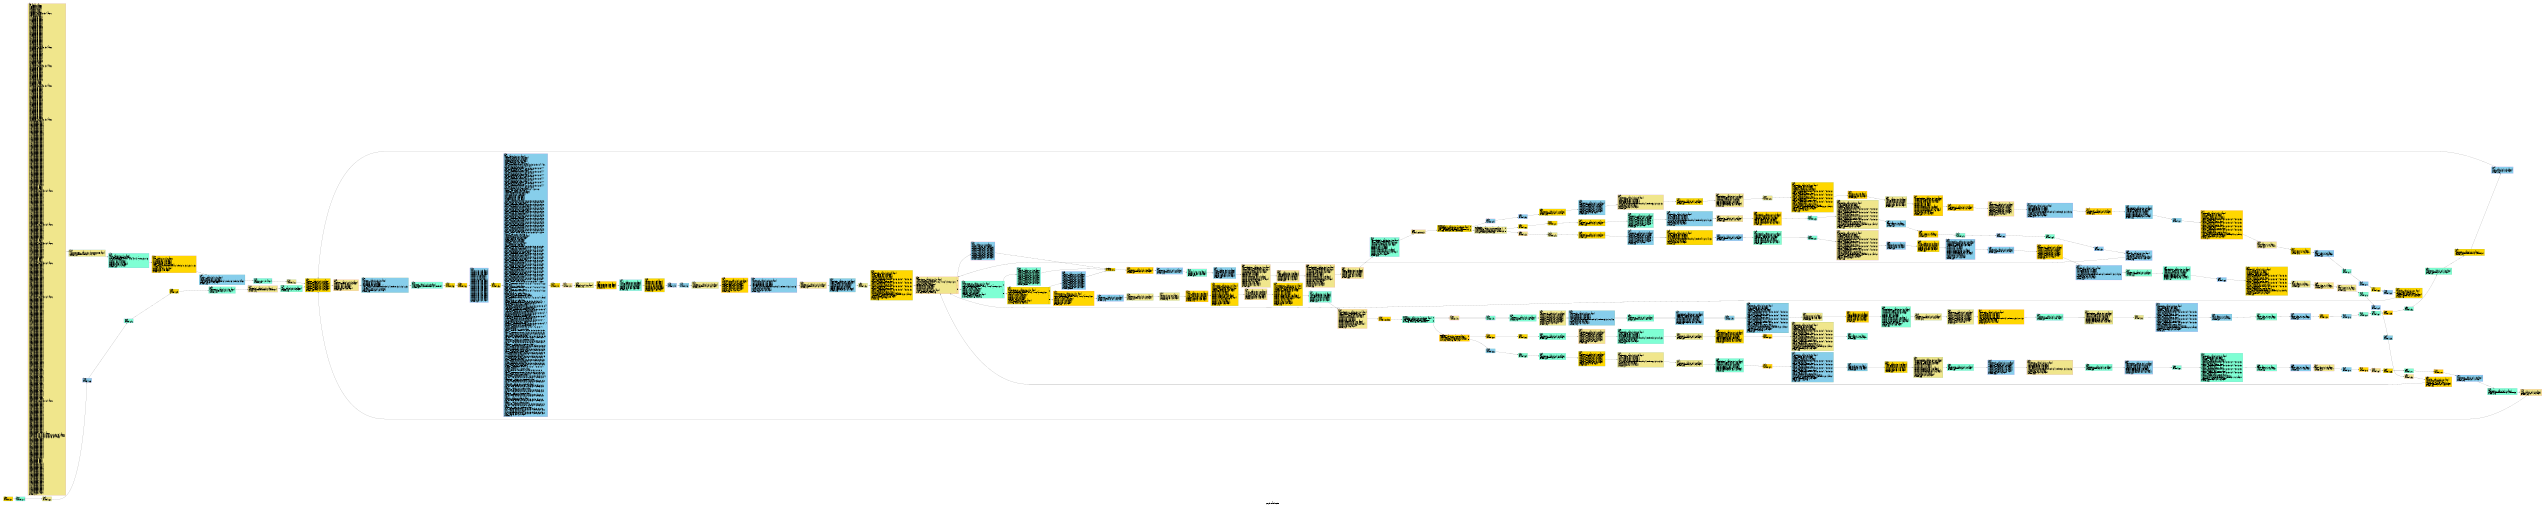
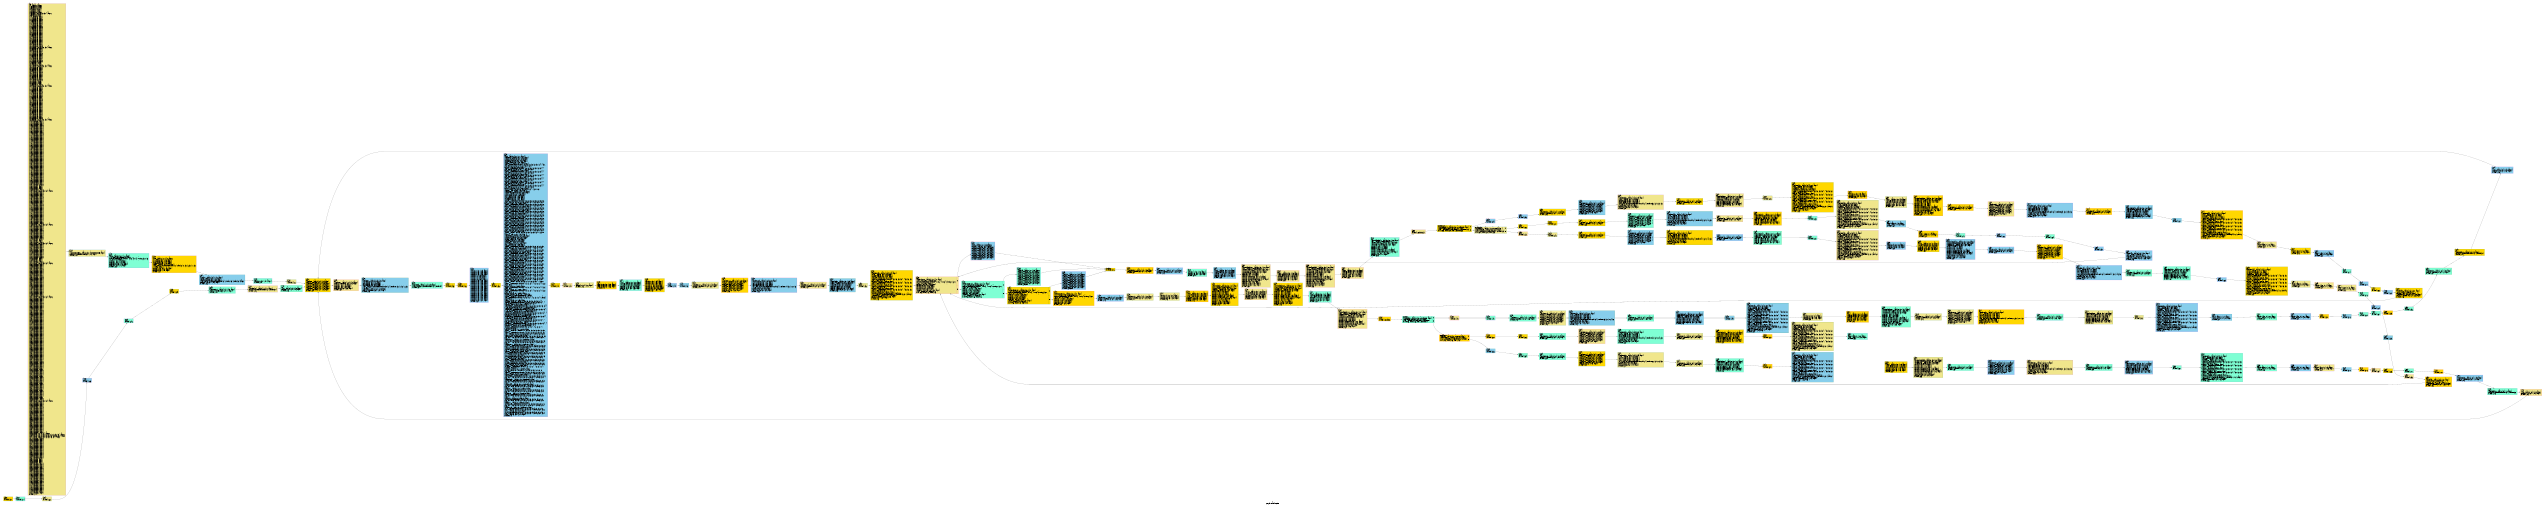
node "%549:": removed
